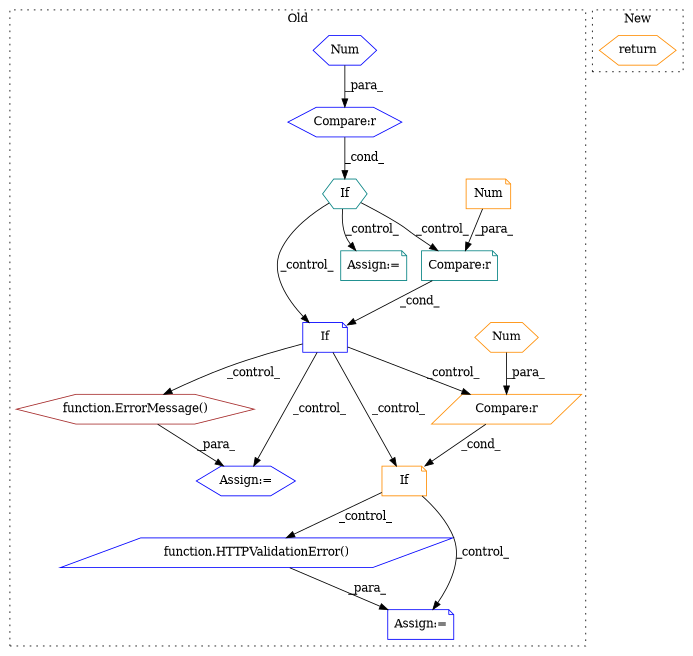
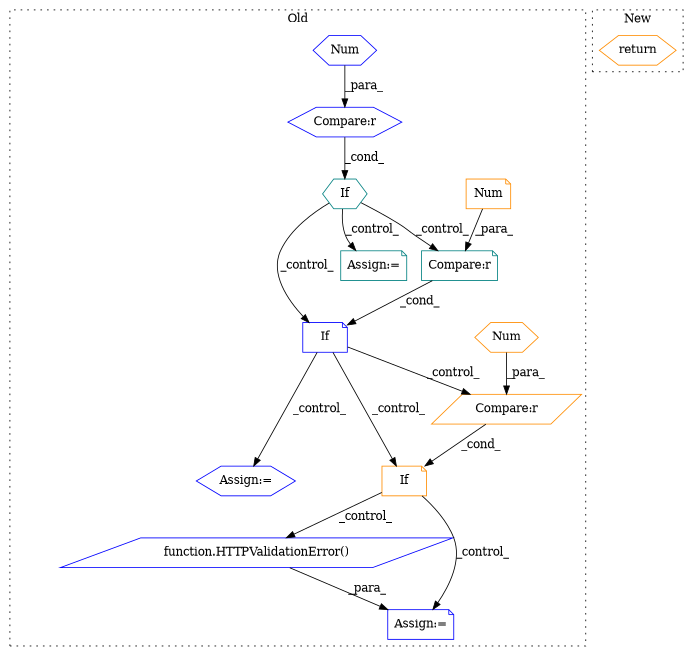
node "function.ErrorMessage()": removed
